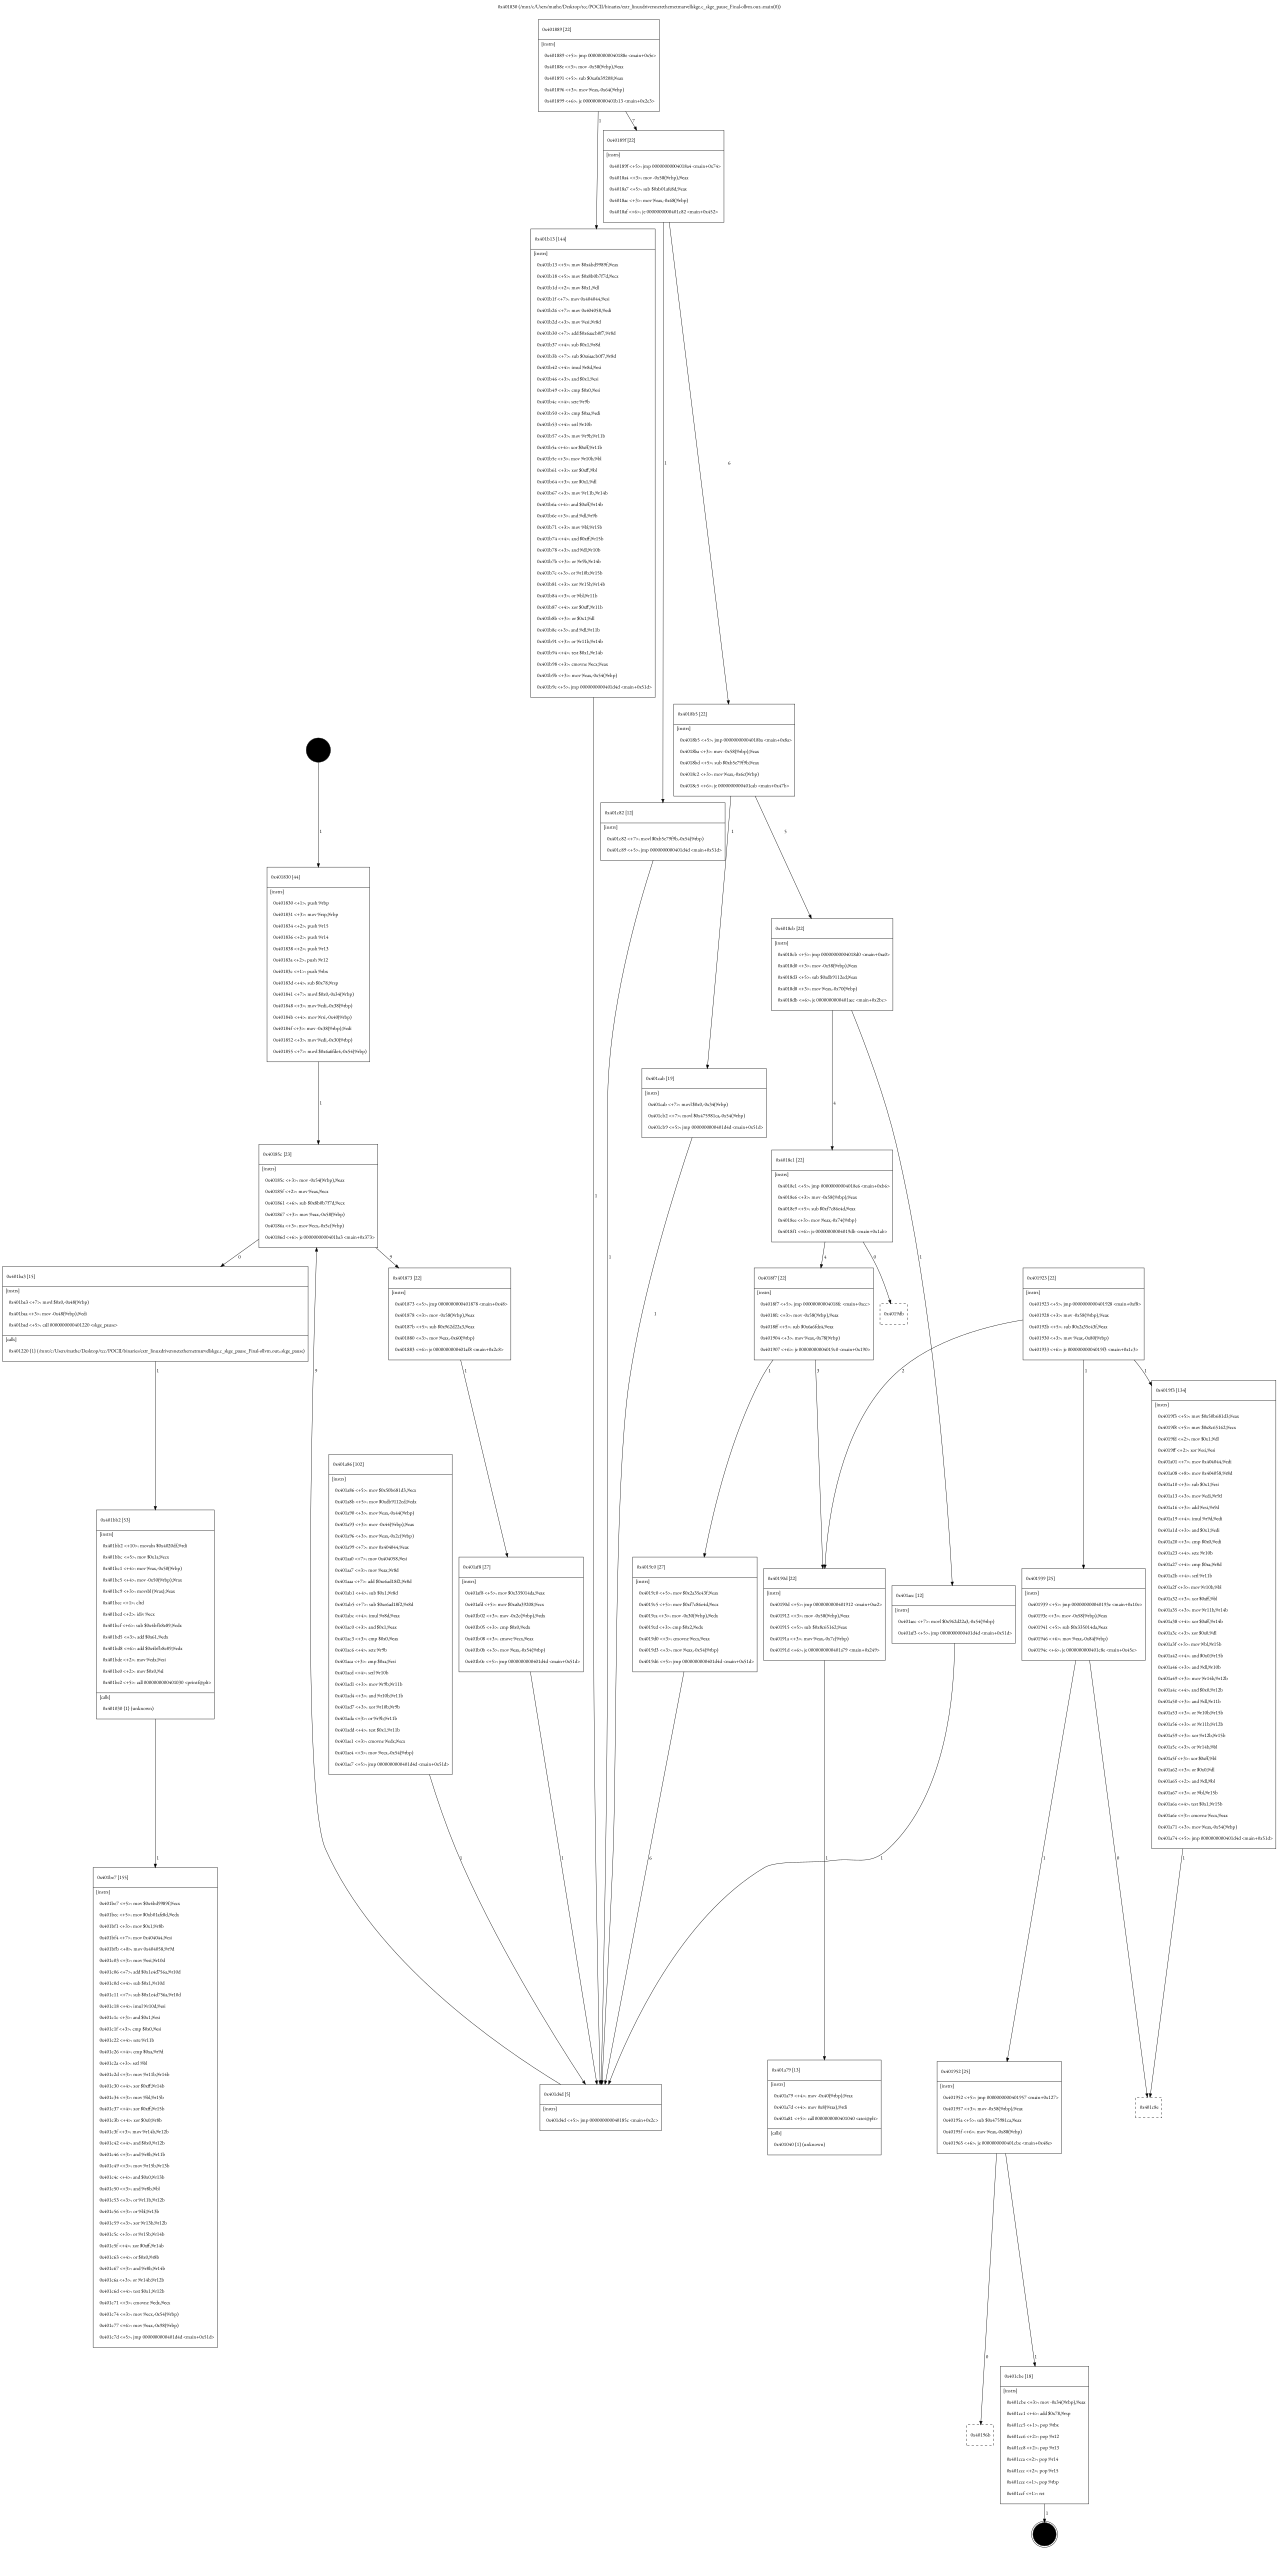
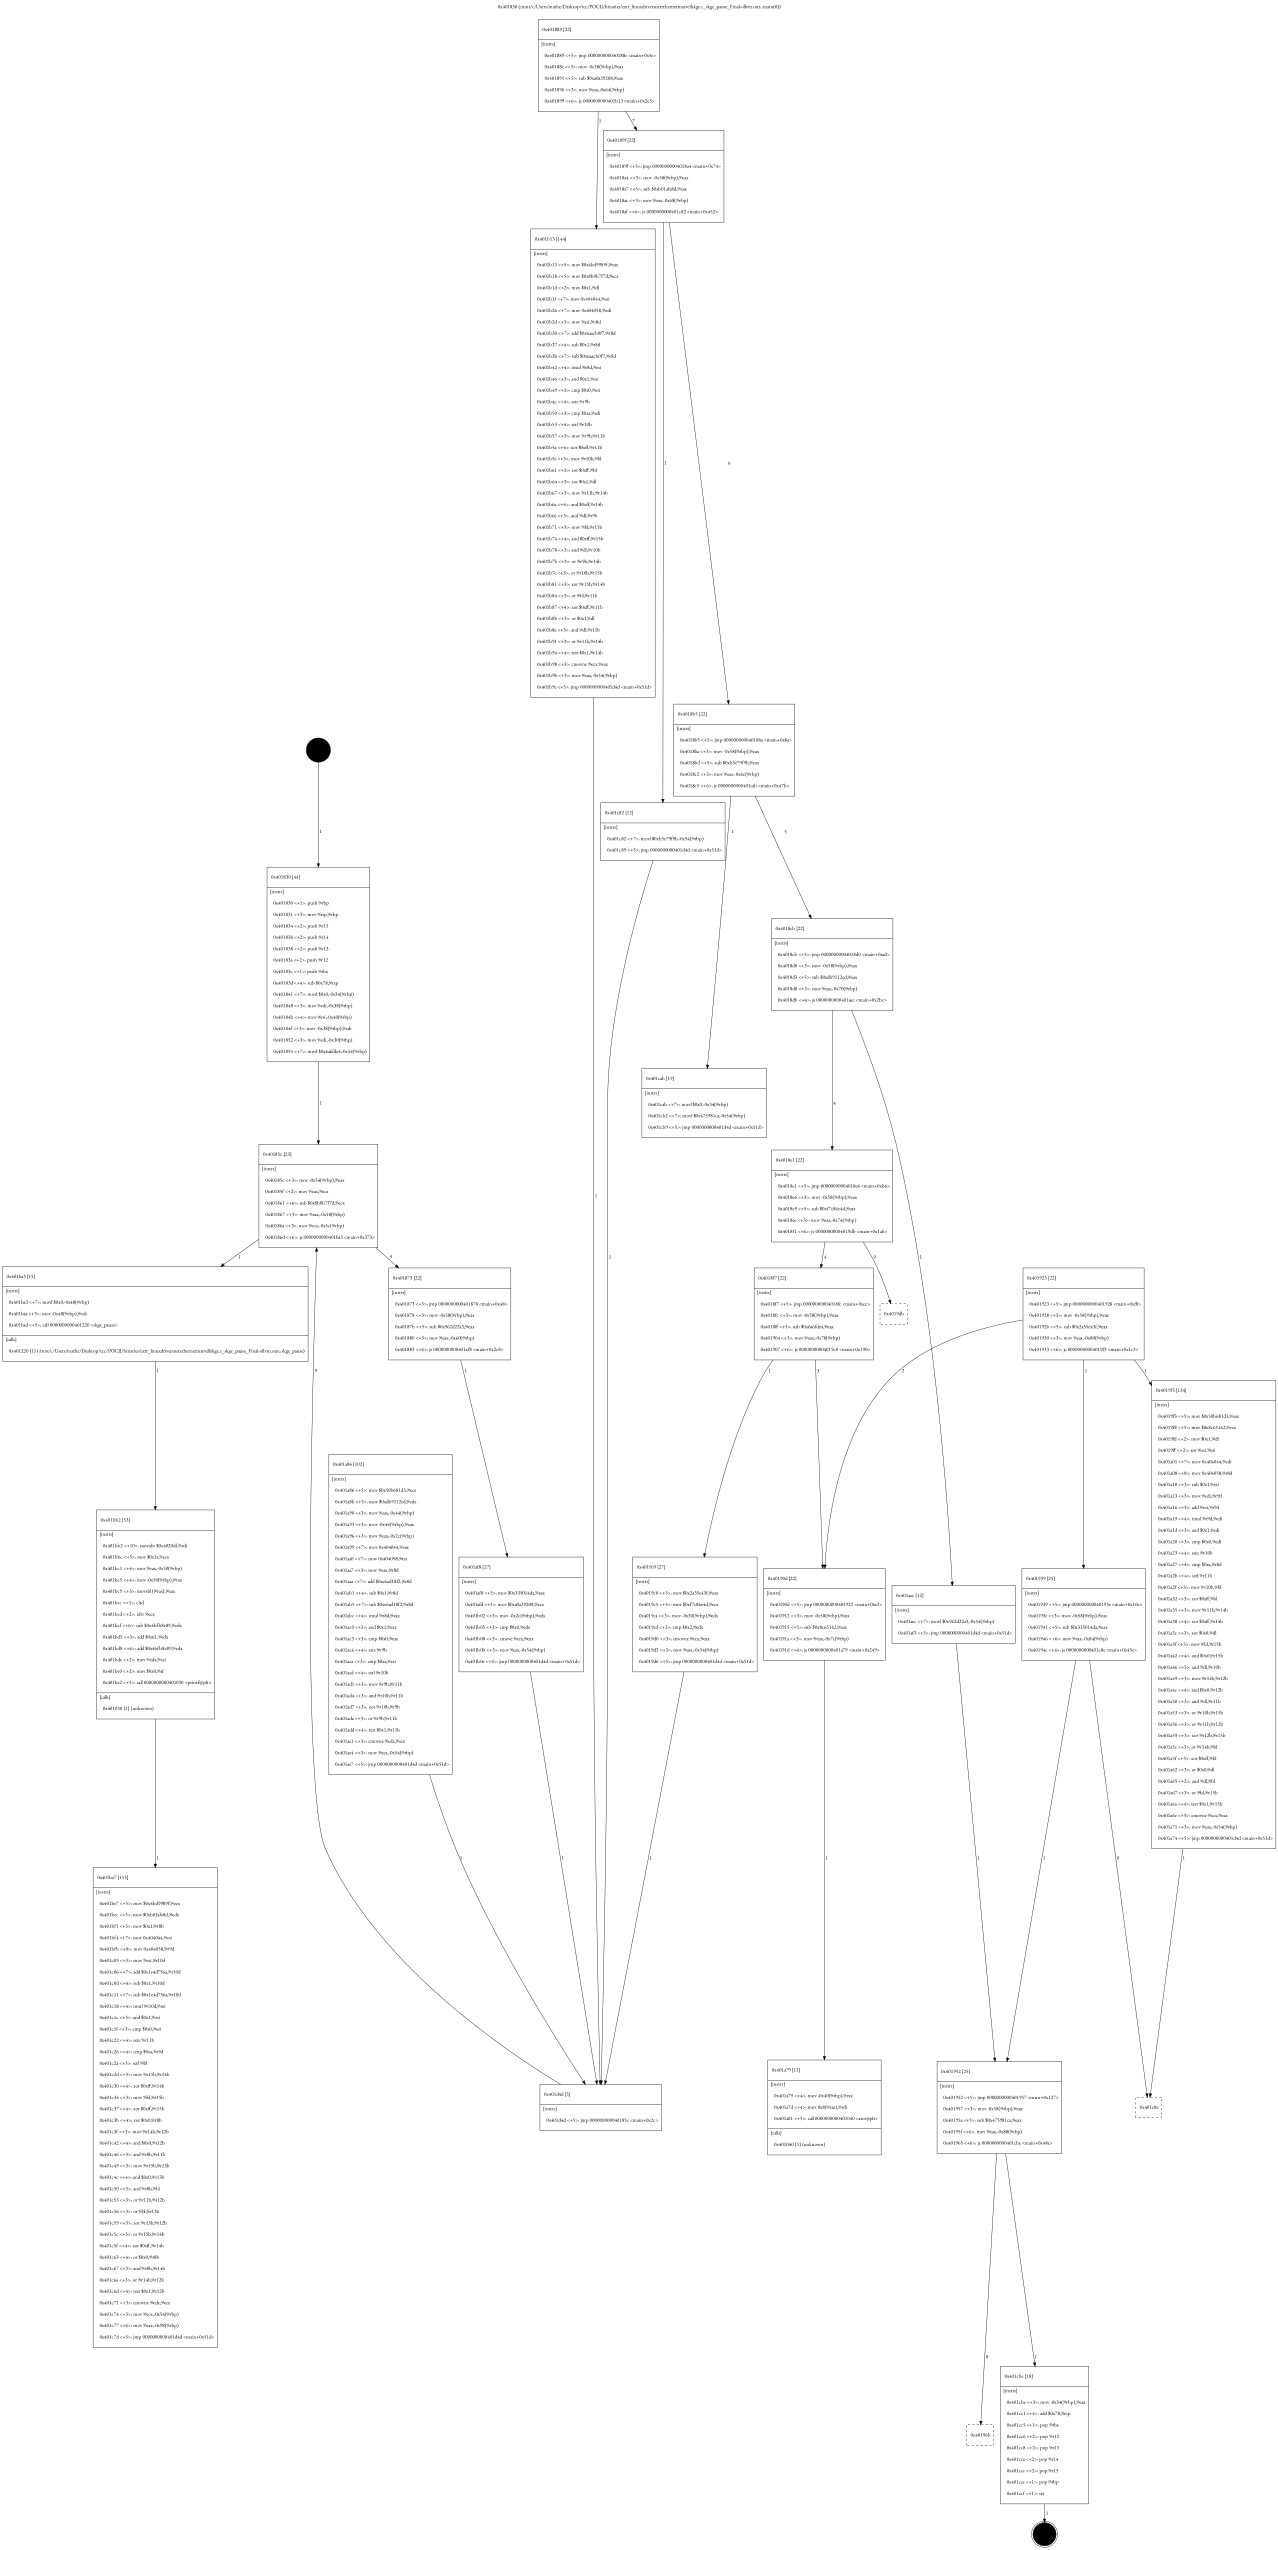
edge "0x40185c [23]" -> "0x401ba3 [15]": label " 0" -> " 1"
edge "0x401cab [19]" -> "0x401d4d [5]": removed, label "1"
edge "0x4019c0 [27]" -> "0x401d4d [5]": label " 6" -> " 1"
edge "0x401aec [12]" -> "0x401d4d [5]": now "0x401aec [12]" -> "0x401952 [25]"
